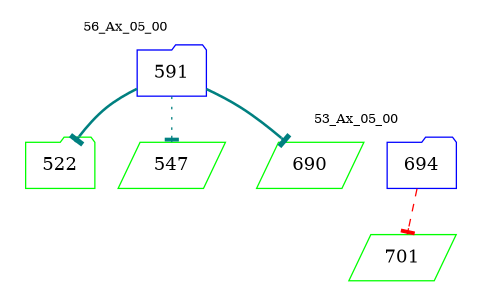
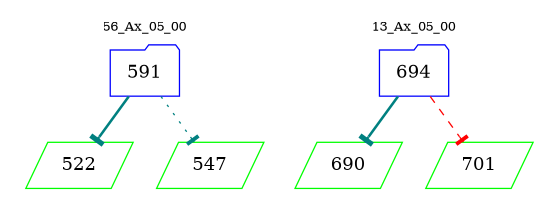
edge "591" -> "690": now "694" -> "690"
cluster "53_Ax_05_00": label "53_Ax_05_00" -> "13_Ax_05_00"
node "522": shape folder -> parallelogram
